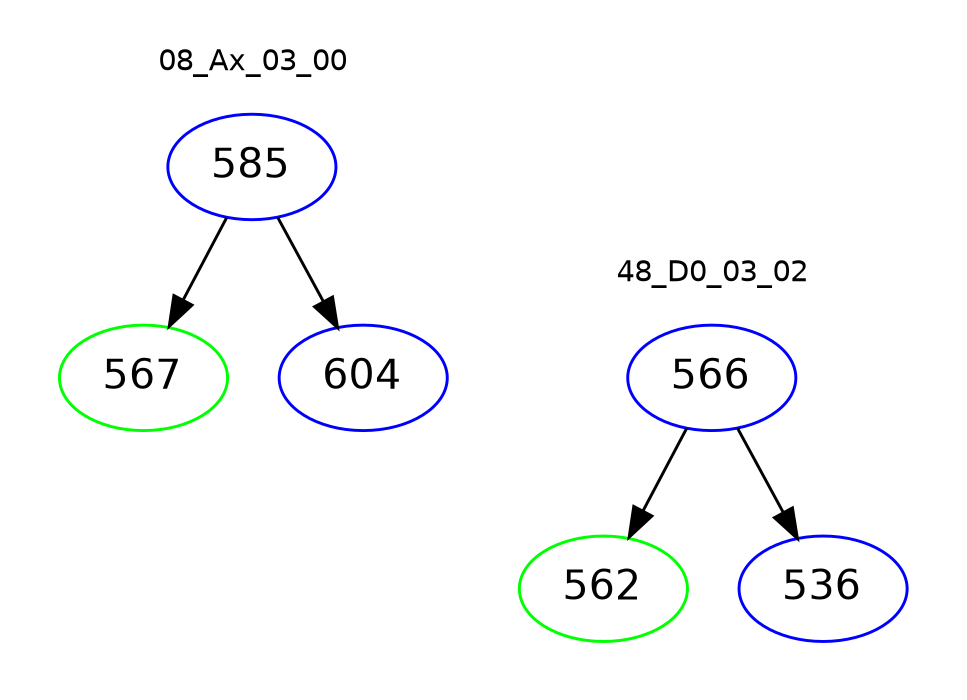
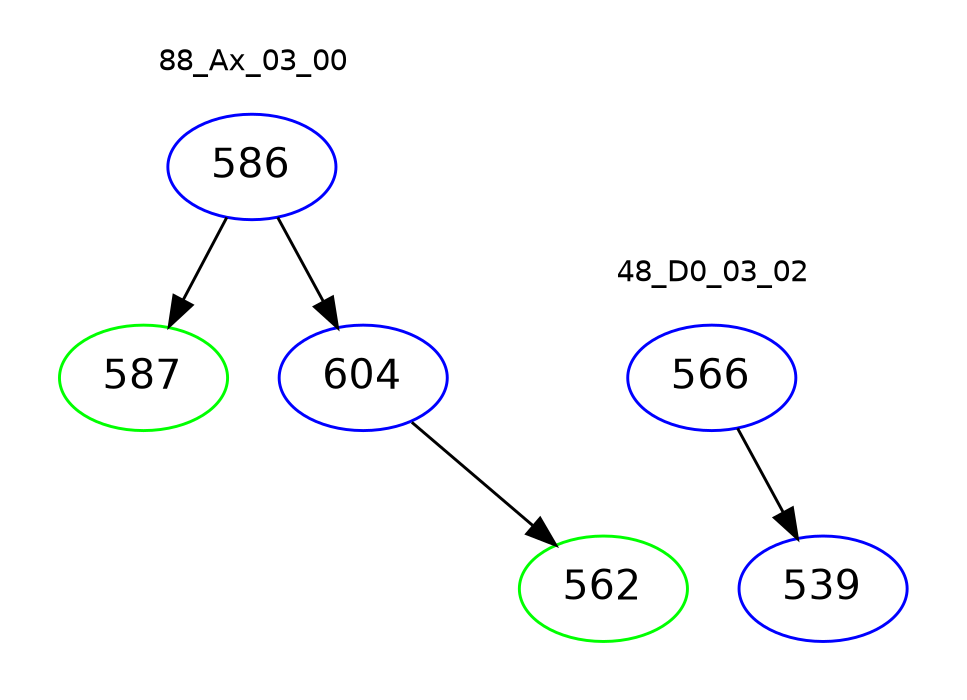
cluster "08_Ax_03_00": label "08_Ax_03_00" -> "88_Ax_03_00"
node "585": label "585" -> "586"
node "567": label "567" -> "587"
edge "566" -> "562": now "604" -> "562"
node "536": label "536" -> "539"
